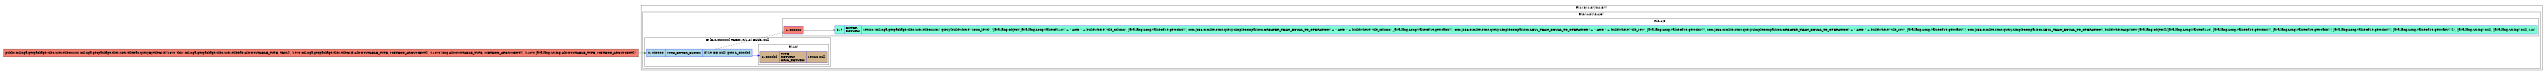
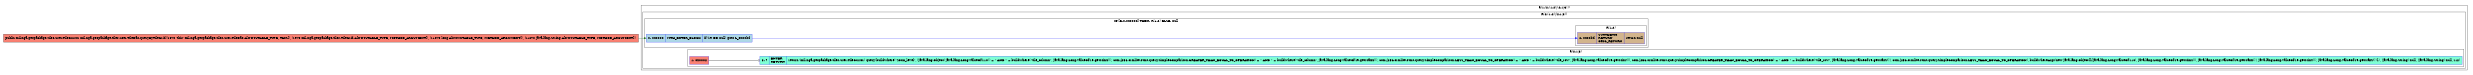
edge "0: 0x0000" -> "1: 0x0002": removed
node "2: 0x00bd": text "TYPE" -> "SYNTHETIC"
